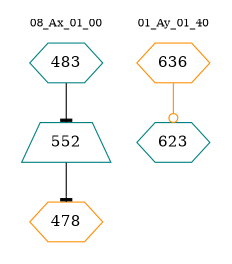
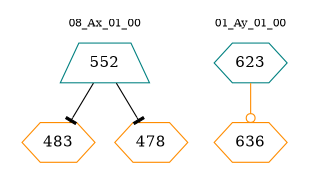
cluster "01_Ay_01_40": label "01_Ay_01_40" -> "01_Ay_01_00"
node "483": color teal -> darkorange
edge "636" -> "623": reversed
edge "483" -> "552": reversed
